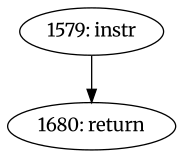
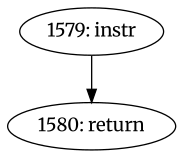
node "1680: return": label "1680: return" -> "1580: return"
